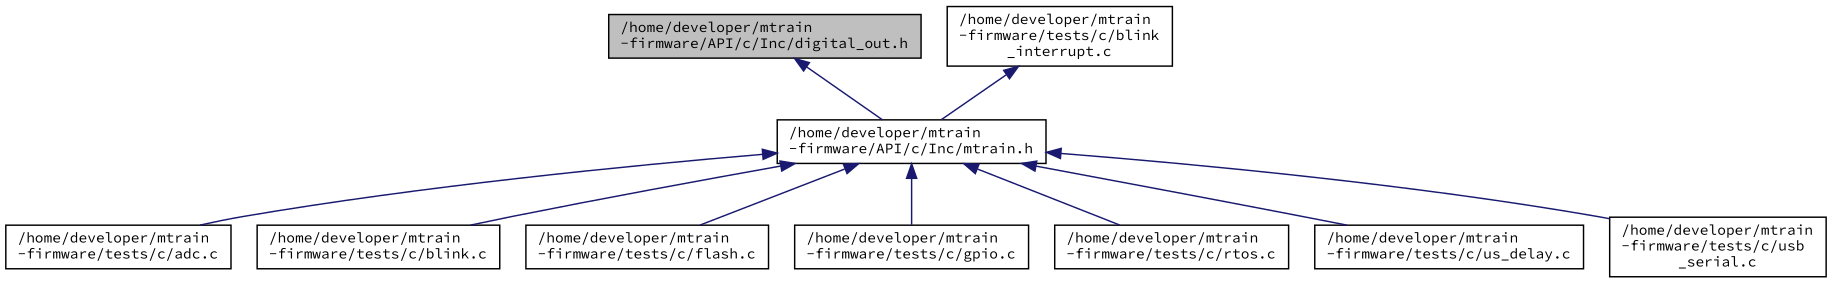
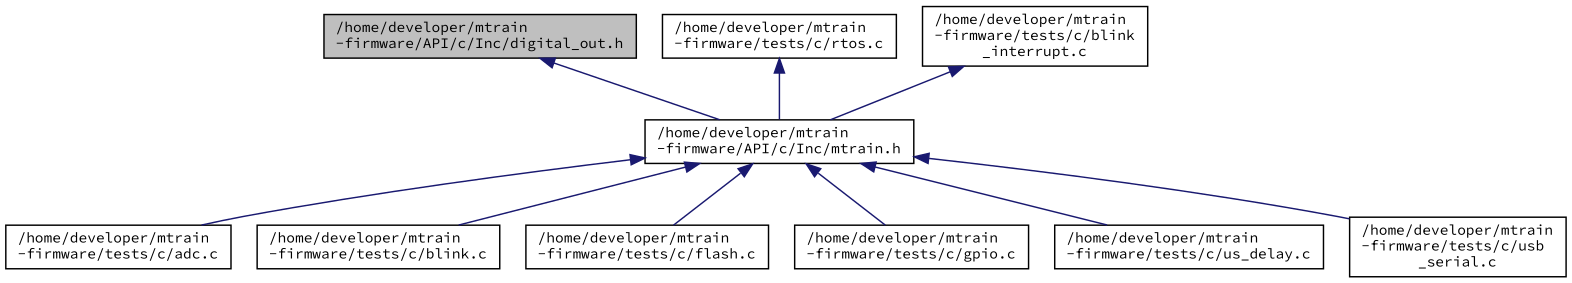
edge "/home/developer/mtrain -firmware/tests/c/rtos.c" -> "/home/developer/mtrain -firmware/API/c/Inc/mtrain.h": reversed
